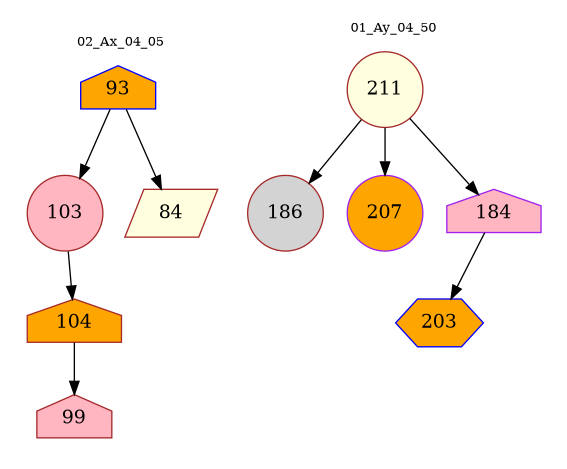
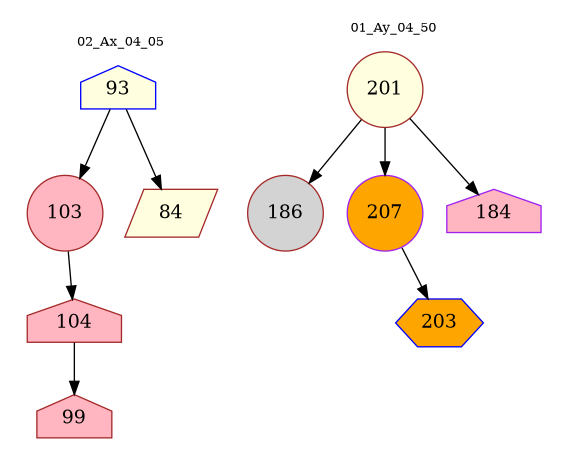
node "93": fillcolor orange -> lightyellow
node "211": label "211" -> "201"
edge "184" -> "203": now "207" -> "203"
node "104": fillcolor orange -> lightpink
